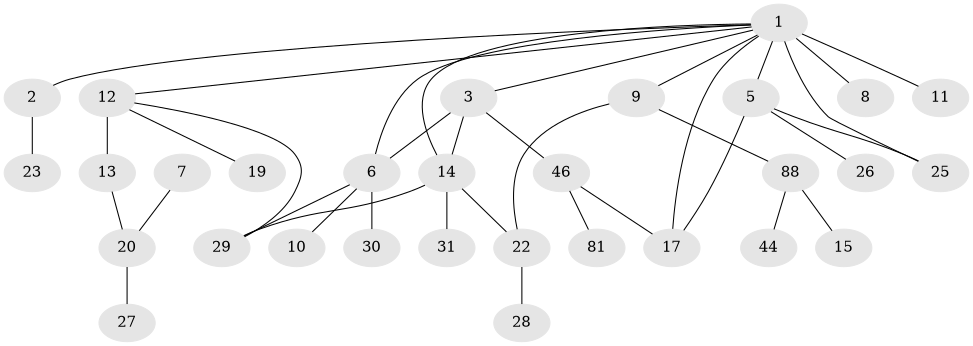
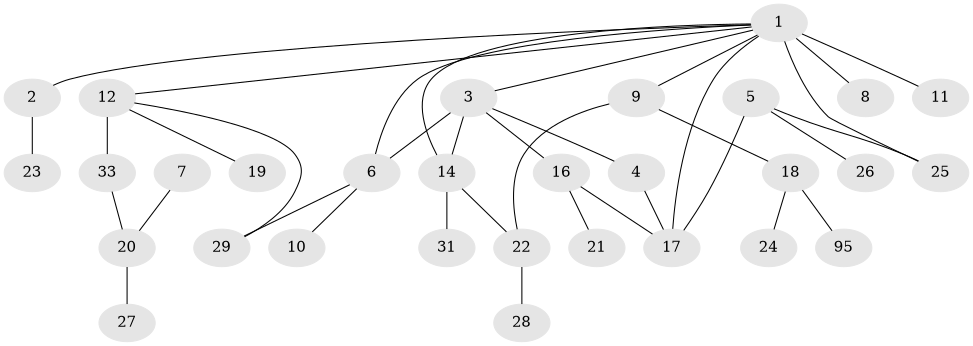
edge "1" -- "5": removed
node "13": label "13" -> "33"
node "46": label "46" -> "16"
node "4": added
node "88": label "88" -> "18"
edge "14" -- "29": removed
node "30": removed
node "81": label "81" -> "21"
node "44": label "44" -> "24"
node "15": label "15" -> "95"
